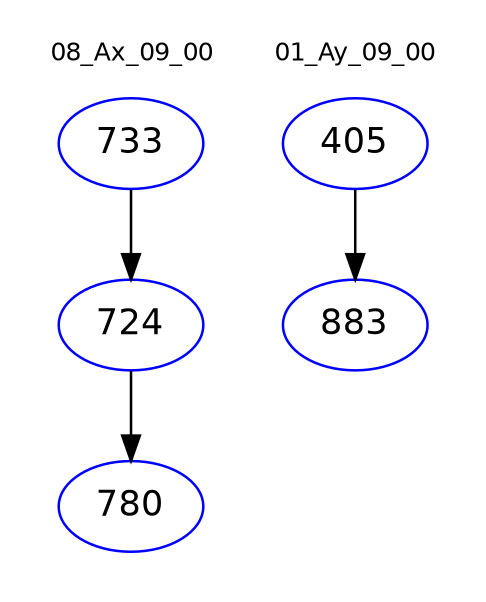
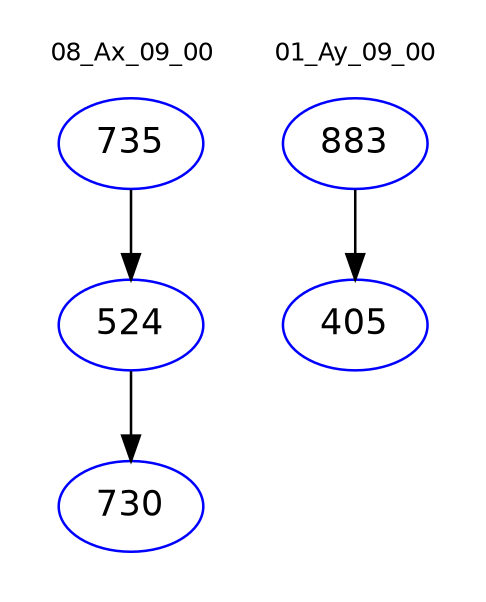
node "733": label "733" -> "735"
edge "405" -> "883": reversed
node "724": label "724" -> "524"
node "780": label "780" -> "730"
